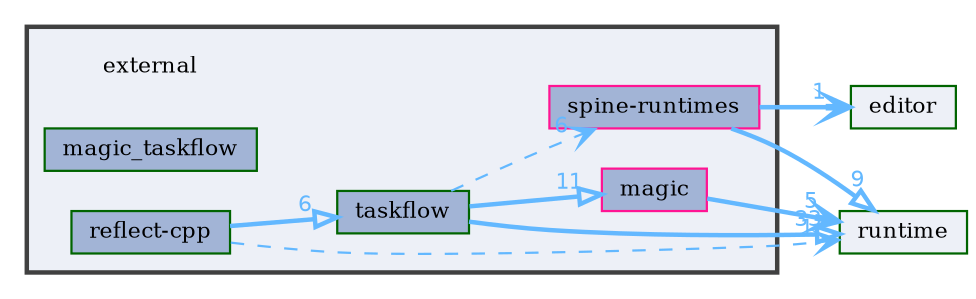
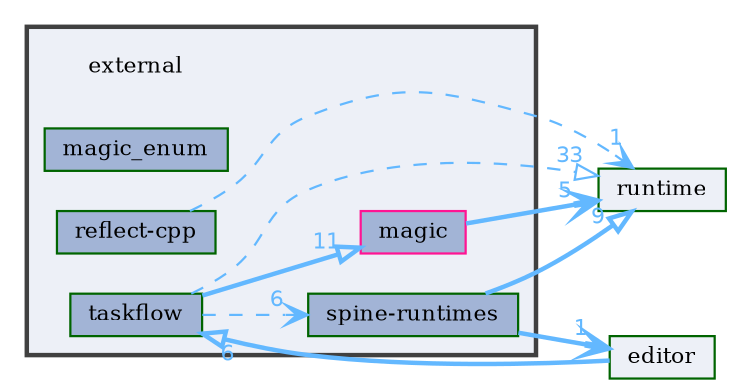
node "spine-runtimes": color deeppink -> darkgreen
node "magic_taskflow": label "magic_taskflow" -> "magic_enum"
edge "reflect-cpp" -> "taskflow": now "editor" -> "taskflow"
edge "taskflow" -> "runtime": style bold -> dashed
